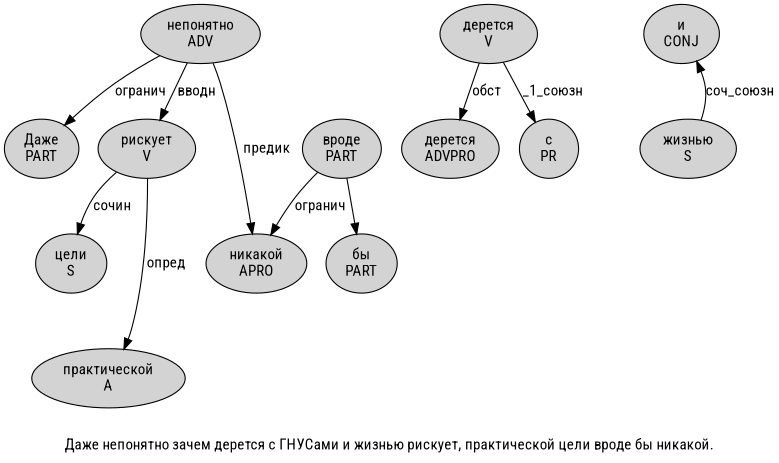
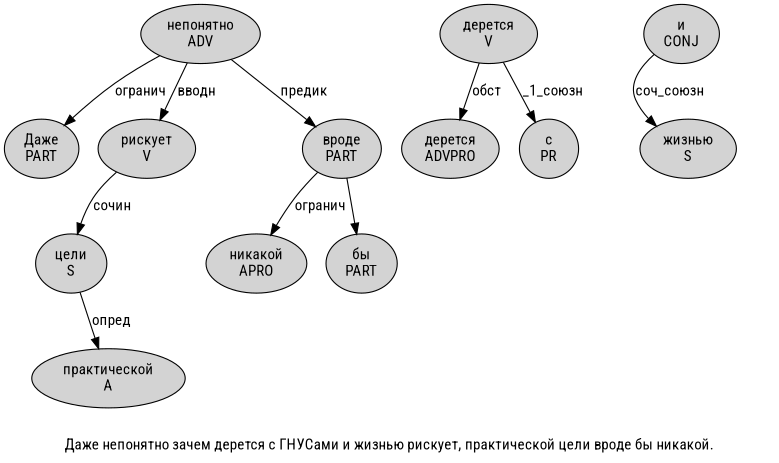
edge "жизнью S" -> "и CONJ": reversed
edge "непонятно ADV" -> "никакой APRO": now "непонятно ADV" -> "вроде PART"
edge "рискует V" -> "практической A": now "цели S" -> "практической A"
